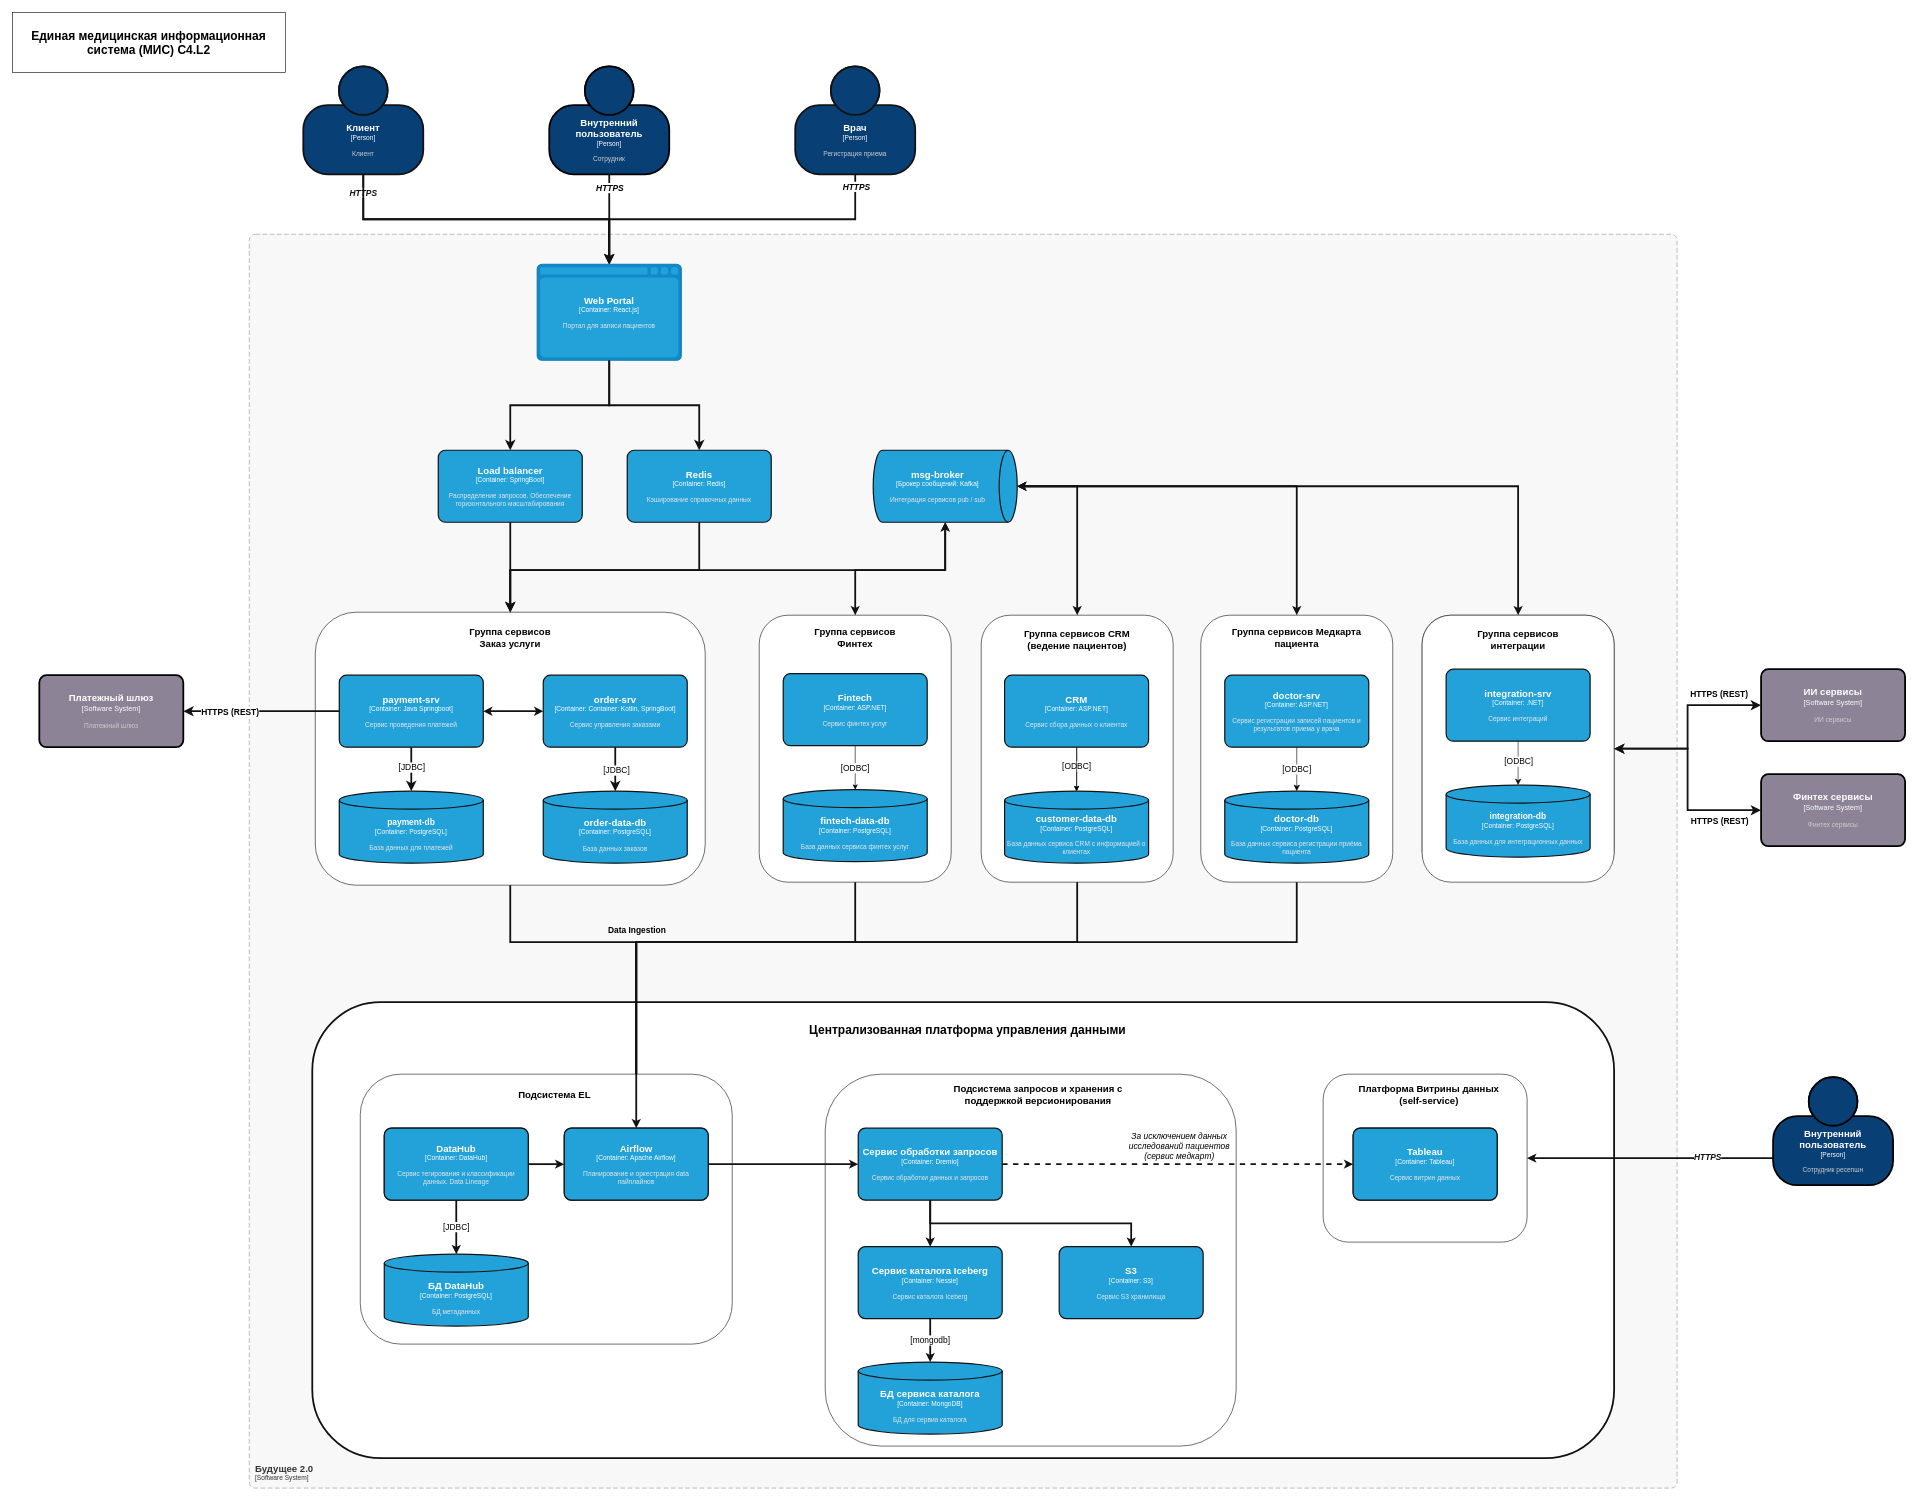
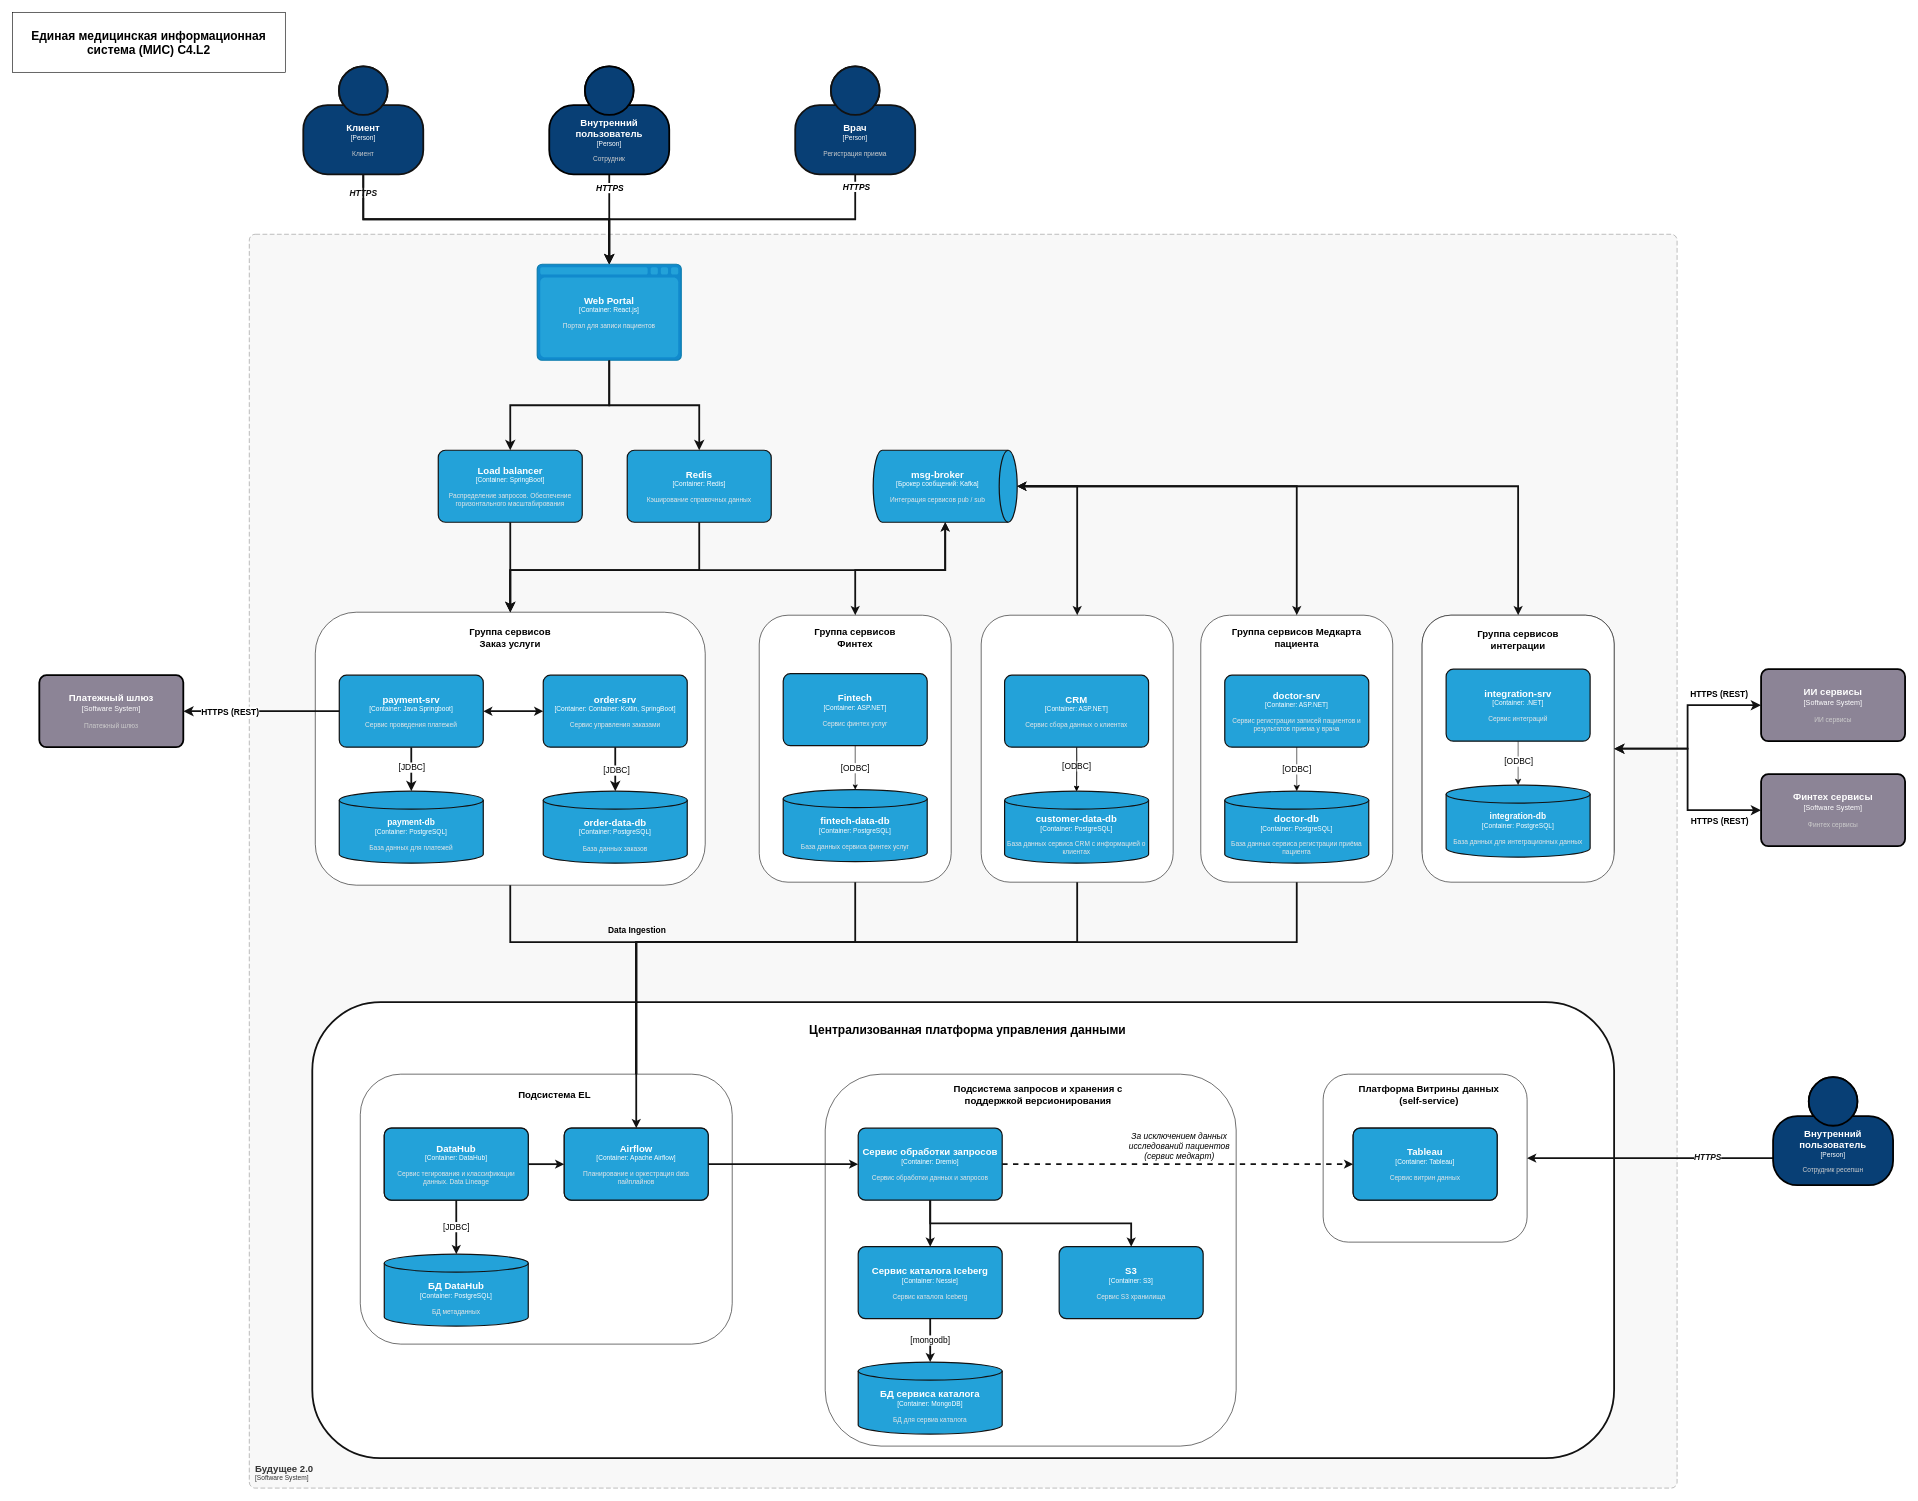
node "Группа сервисов CRM (ведение пациентов)": removed
